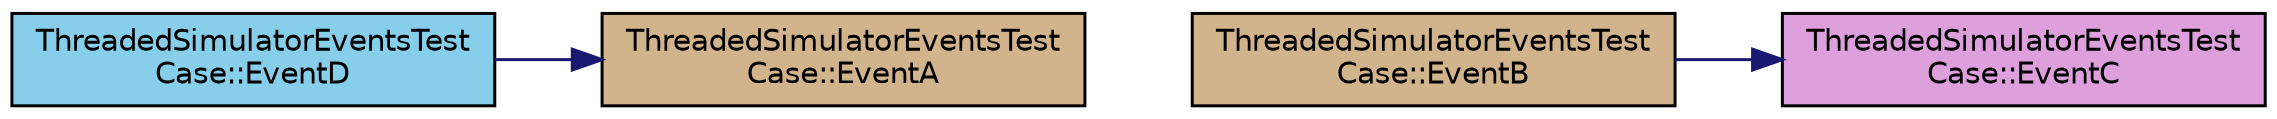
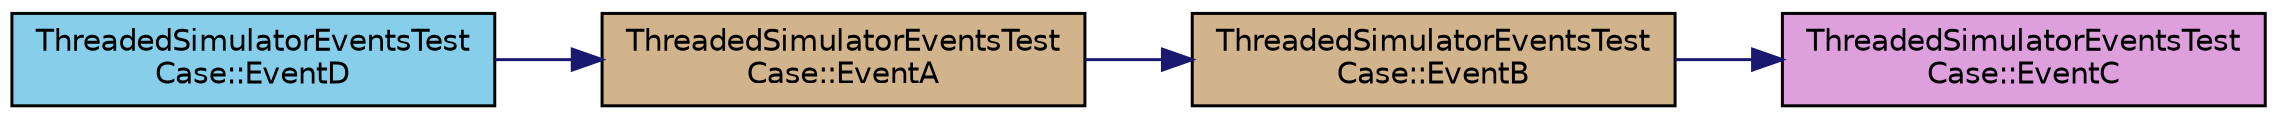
edge "ThreadedSimulatorEventsTest Case::EventA" -> "ThreadedSimulatorEventsTest Case::EventB": added
